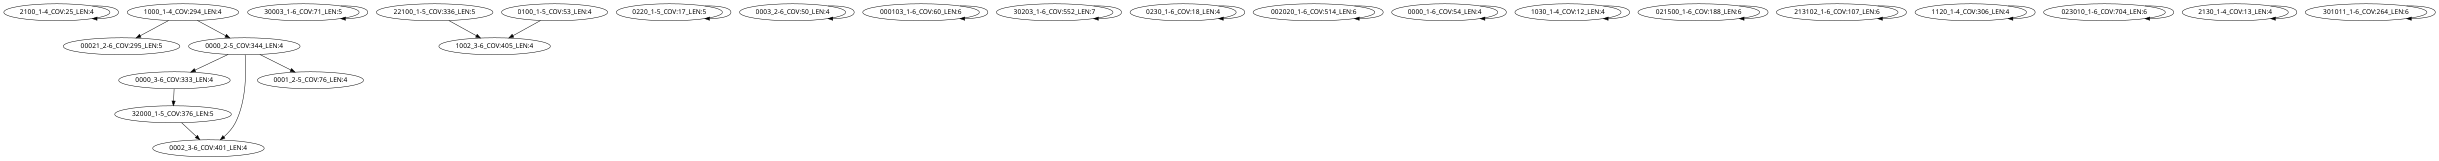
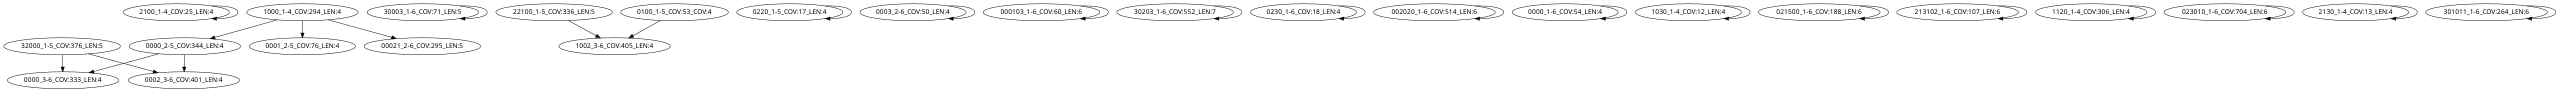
node "0100_1-5_COV:53_LEN:4": label "0100_1-5_COV:53_LEN:4" -> "0100_1-5_COV:53_COV:4"
node "0220_1-5_COV:17_LEN:5": label "0220_1-5_COV:17_LEN:5" -> "0220_1-5_COV:17_LEN:4"
edge "0000_2-5_COV:344_LEN:4" -> "0001_2-5_COV:76_LEN:4": now "1000_1-4_COV:294_LEN:4" -> "0001_2-5_COV:76_LEN:4"
edge "0000_3-6_COV:333_LEN:4" -> "32000_1-5_COV:376_LEN:5": reversed
